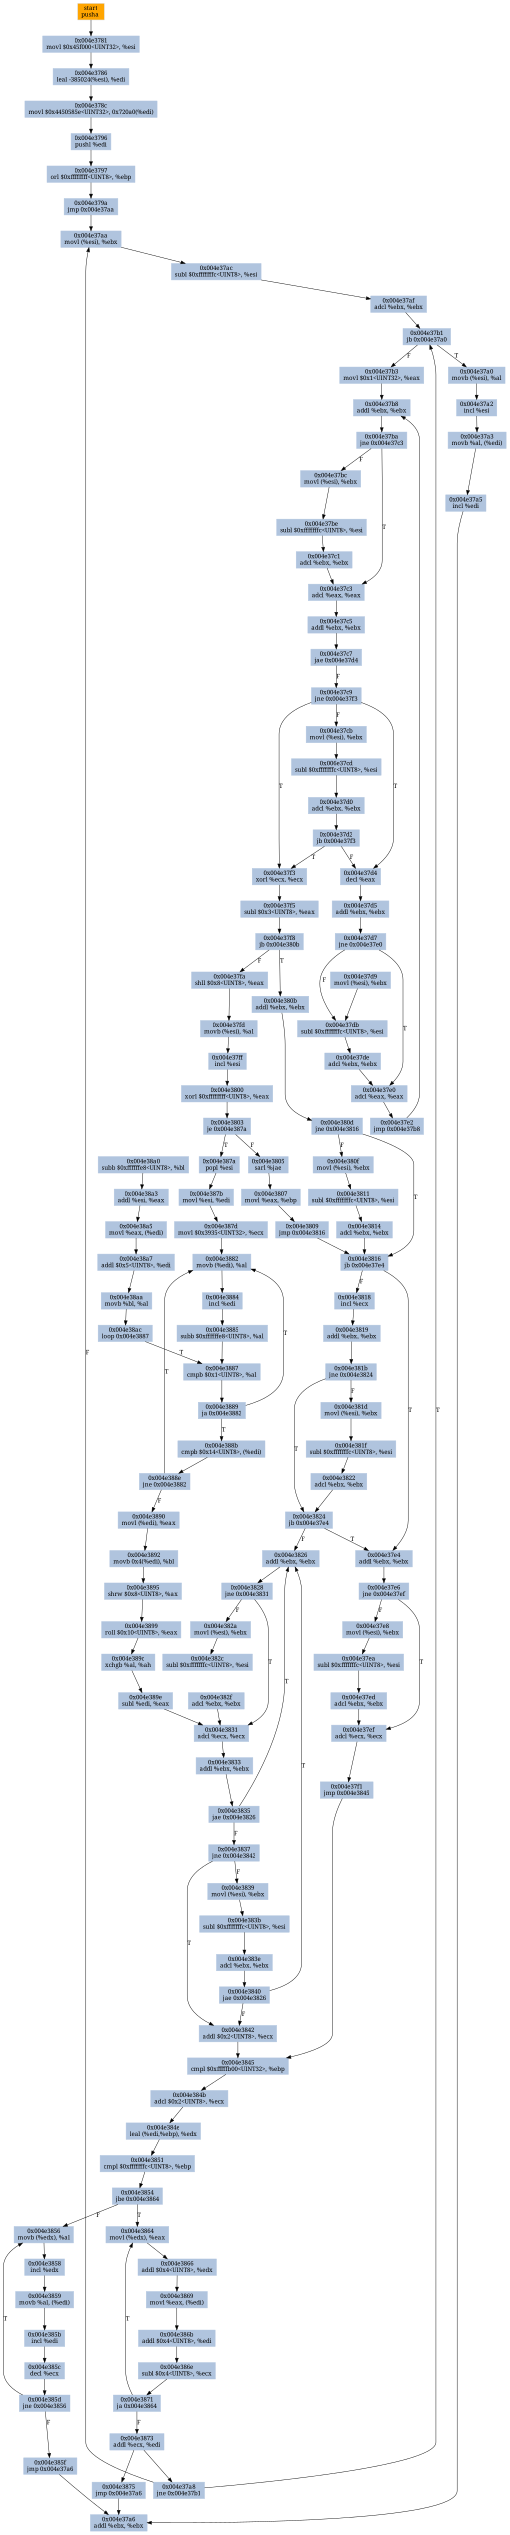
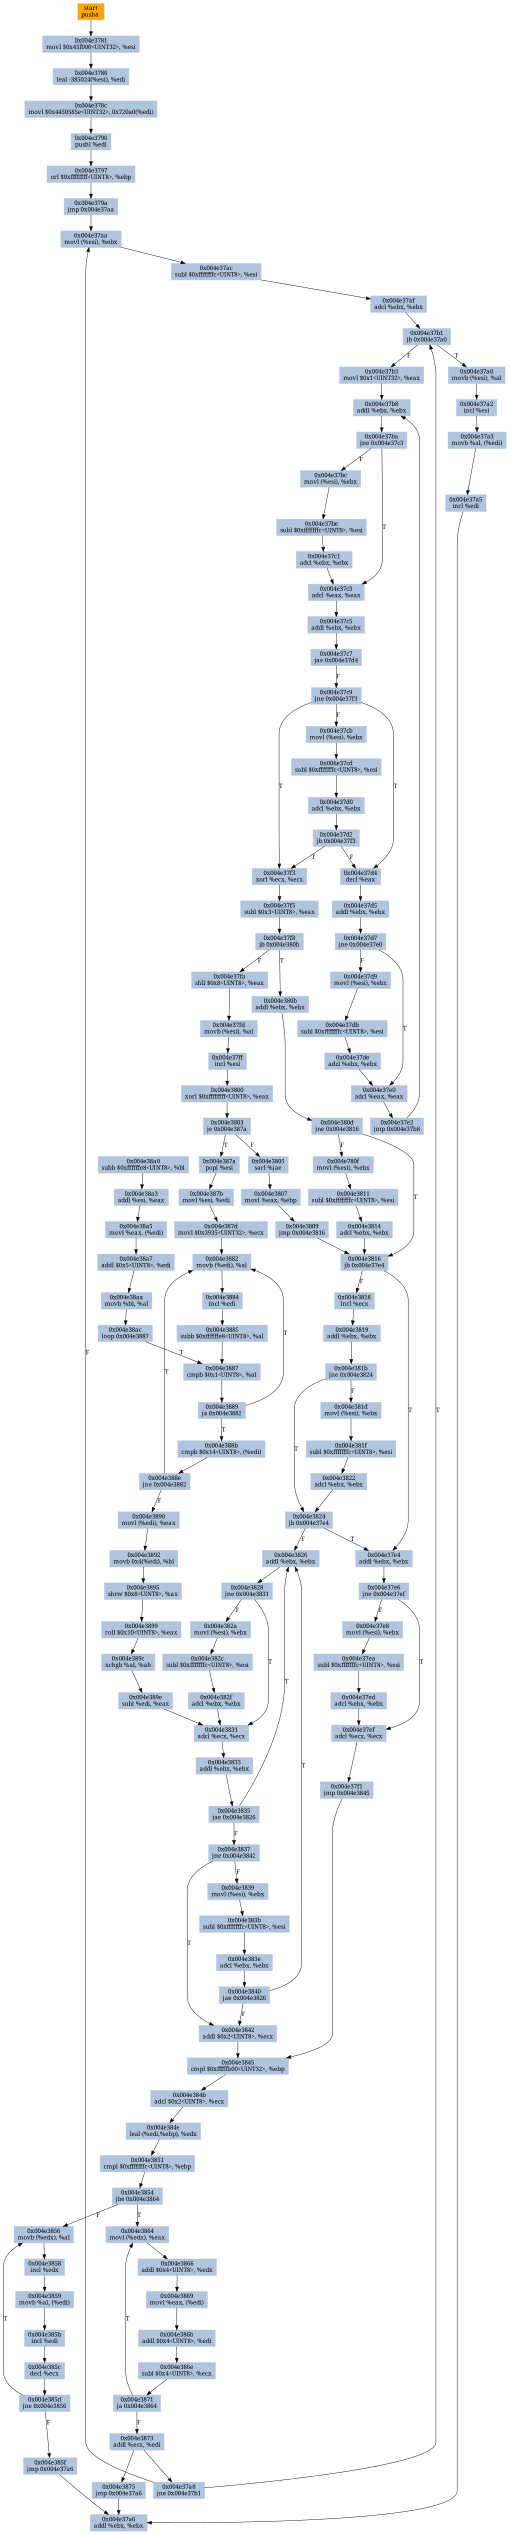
edge "0x004e37d7 jne 0x004e37e0" -> "0x004e37db subl $0xfffffffc<UINT8>, %esi": now "0x004e37d7 jne 0x004e37e0" -> "0x004e37d9 movl (%esi), %ebx"
node "0x004e380f movl (%esi), %ebx": label "0x004e380f movl (%esi), %ebx" -> "0x004e780f movl (%esi), %ebx"
edge "0x004e382c subl $0xfffffffc<UINT8>, %esi" -> "0x004e382f adcl %ebx, %ebx": added
